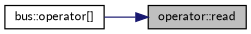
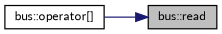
node "operator::read": label "operator::read" -> "bus::read"
